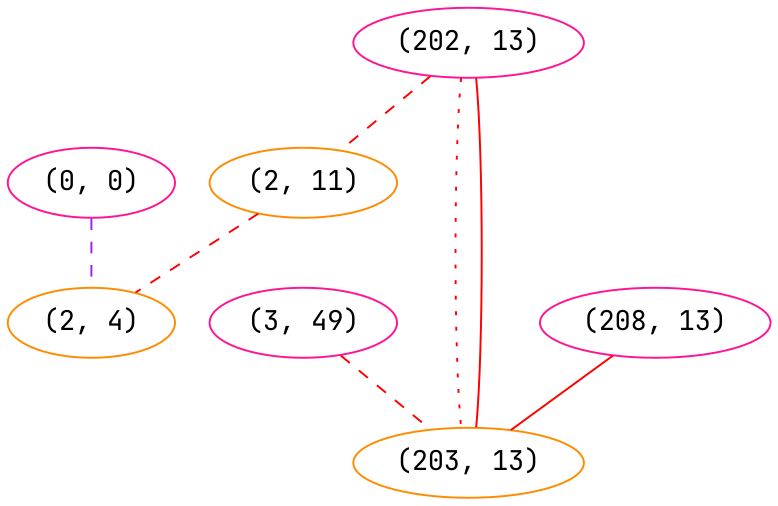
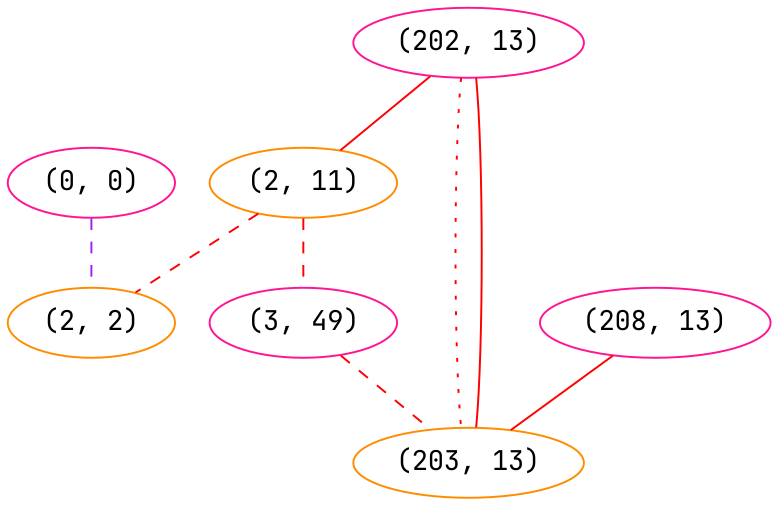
edge "(202, 13)" -- "(2, 11)": style dashed -> solid
edge "(2, 11)" -- "(3, 49)": added
node "(2, 4)": label "(2, 4)" -> "(2, 2)"
